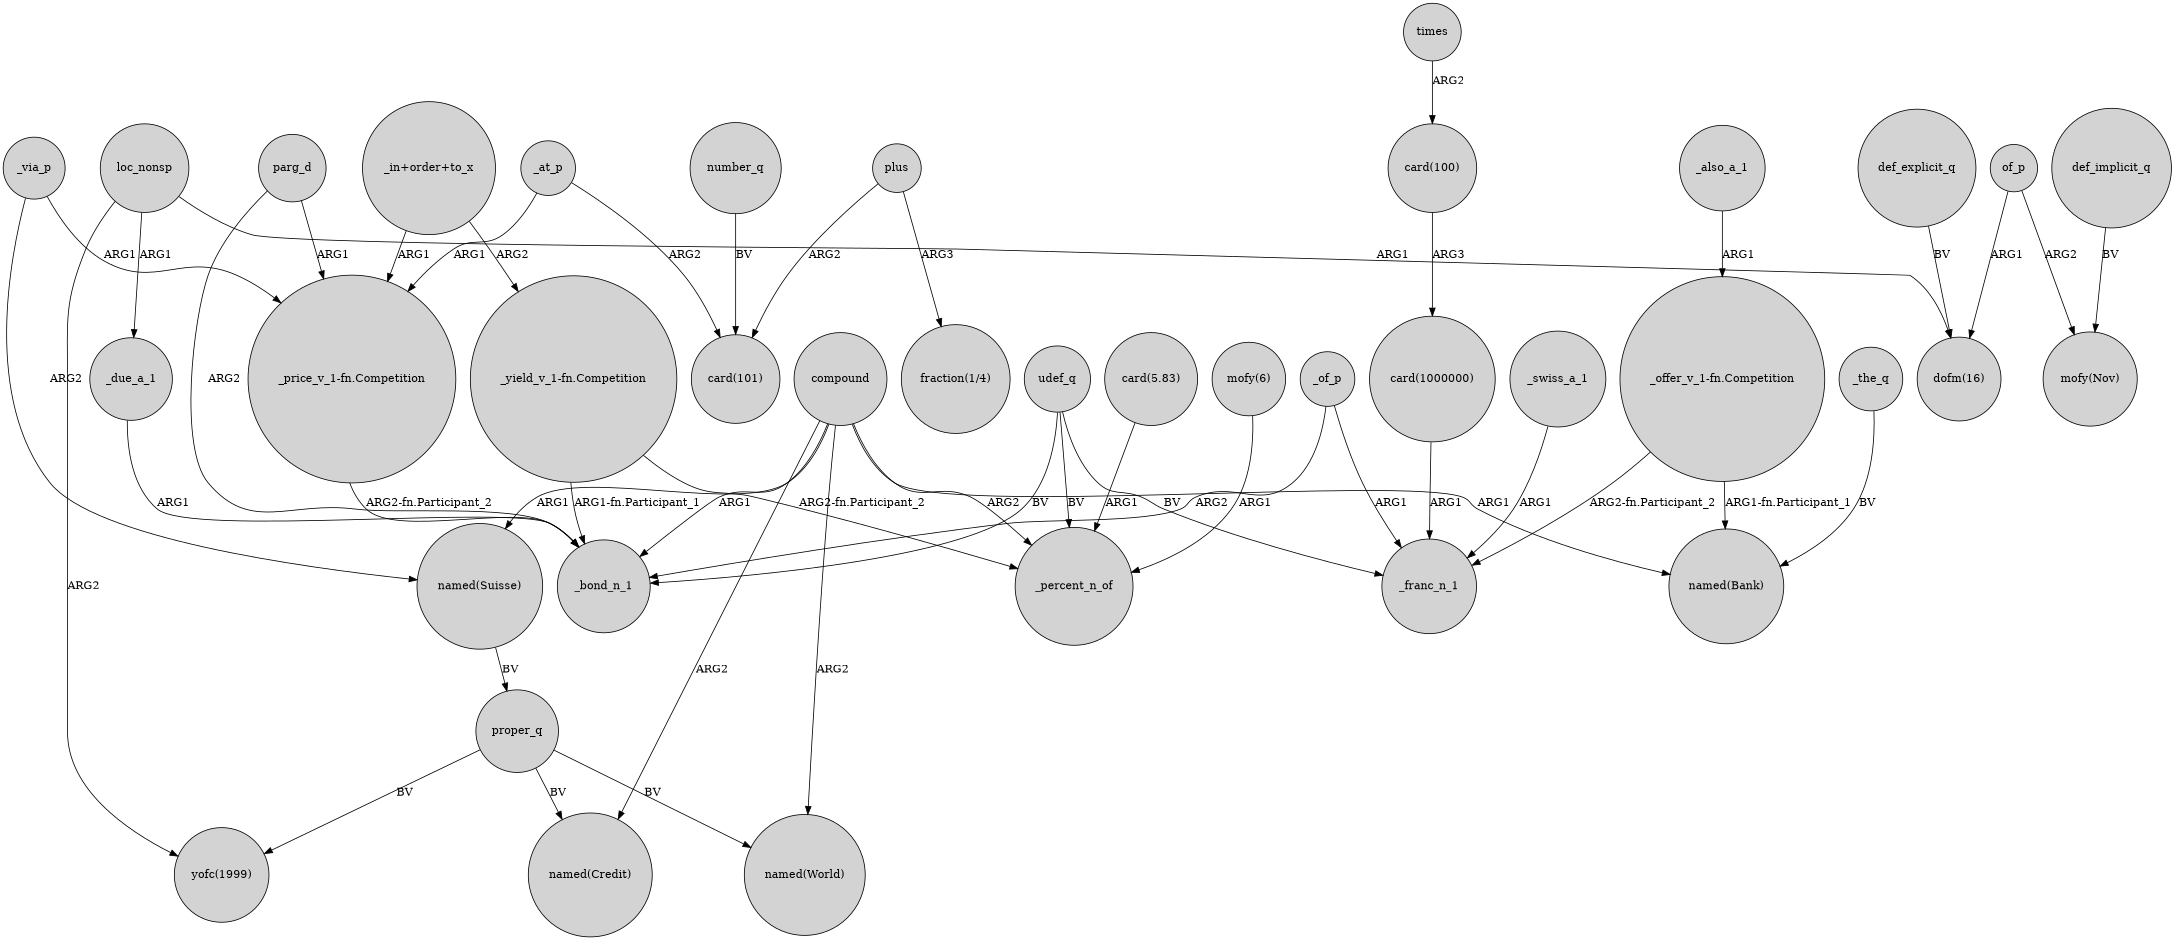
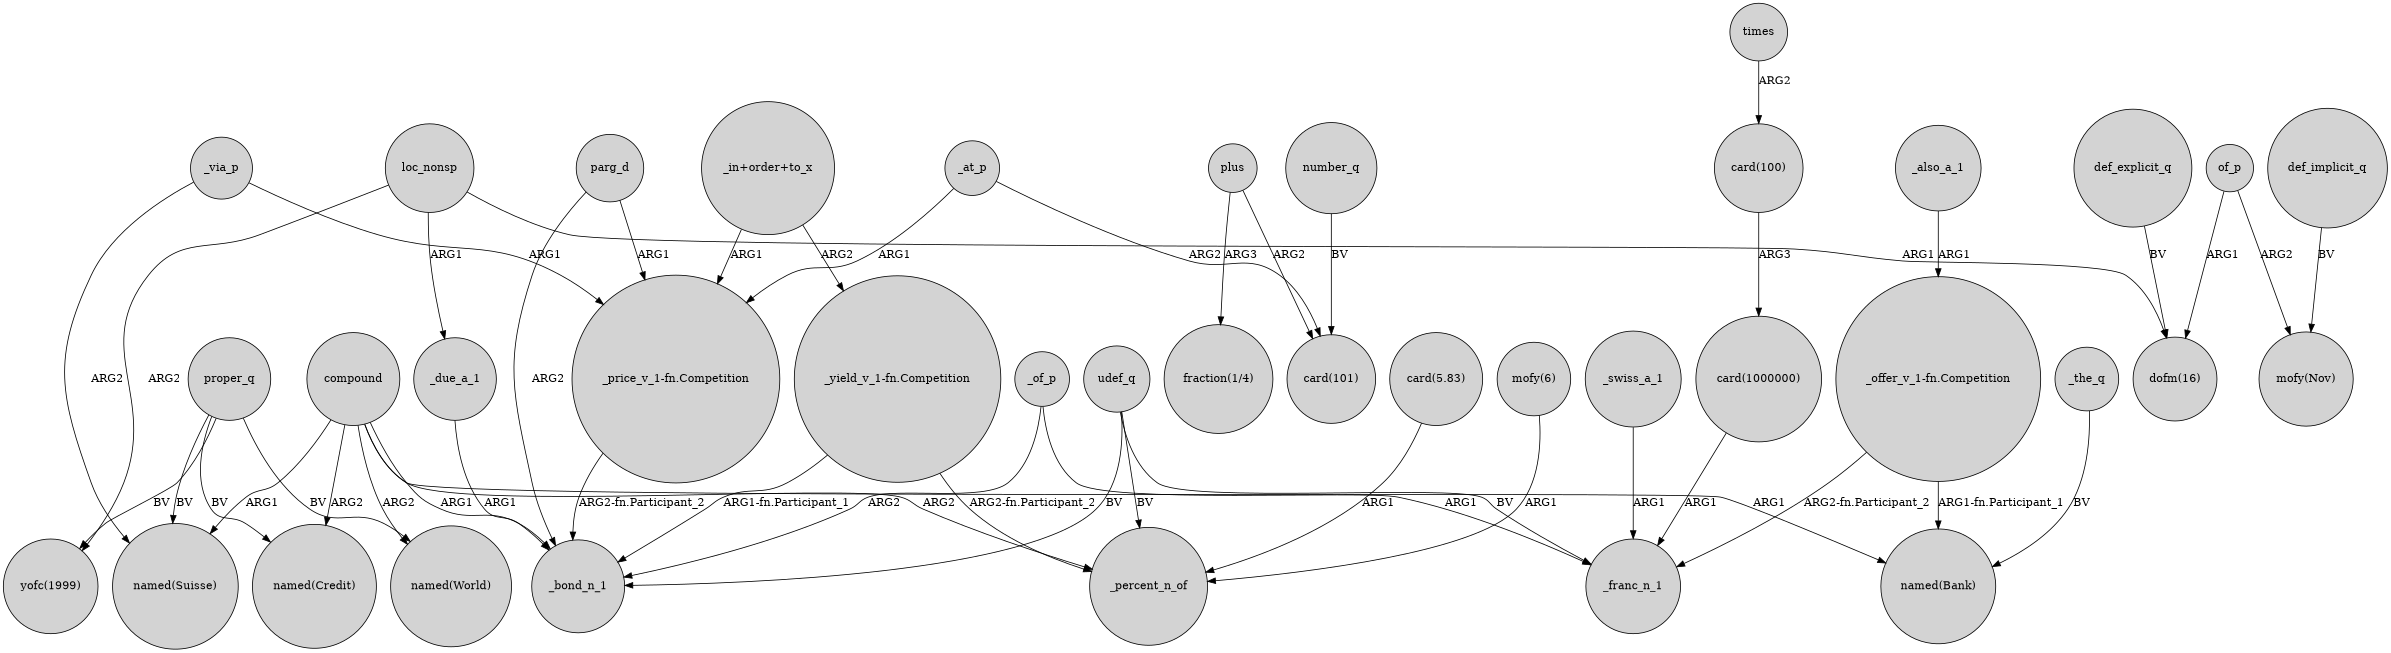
edge "named(Suisse)" -> "proper_q": reversed
